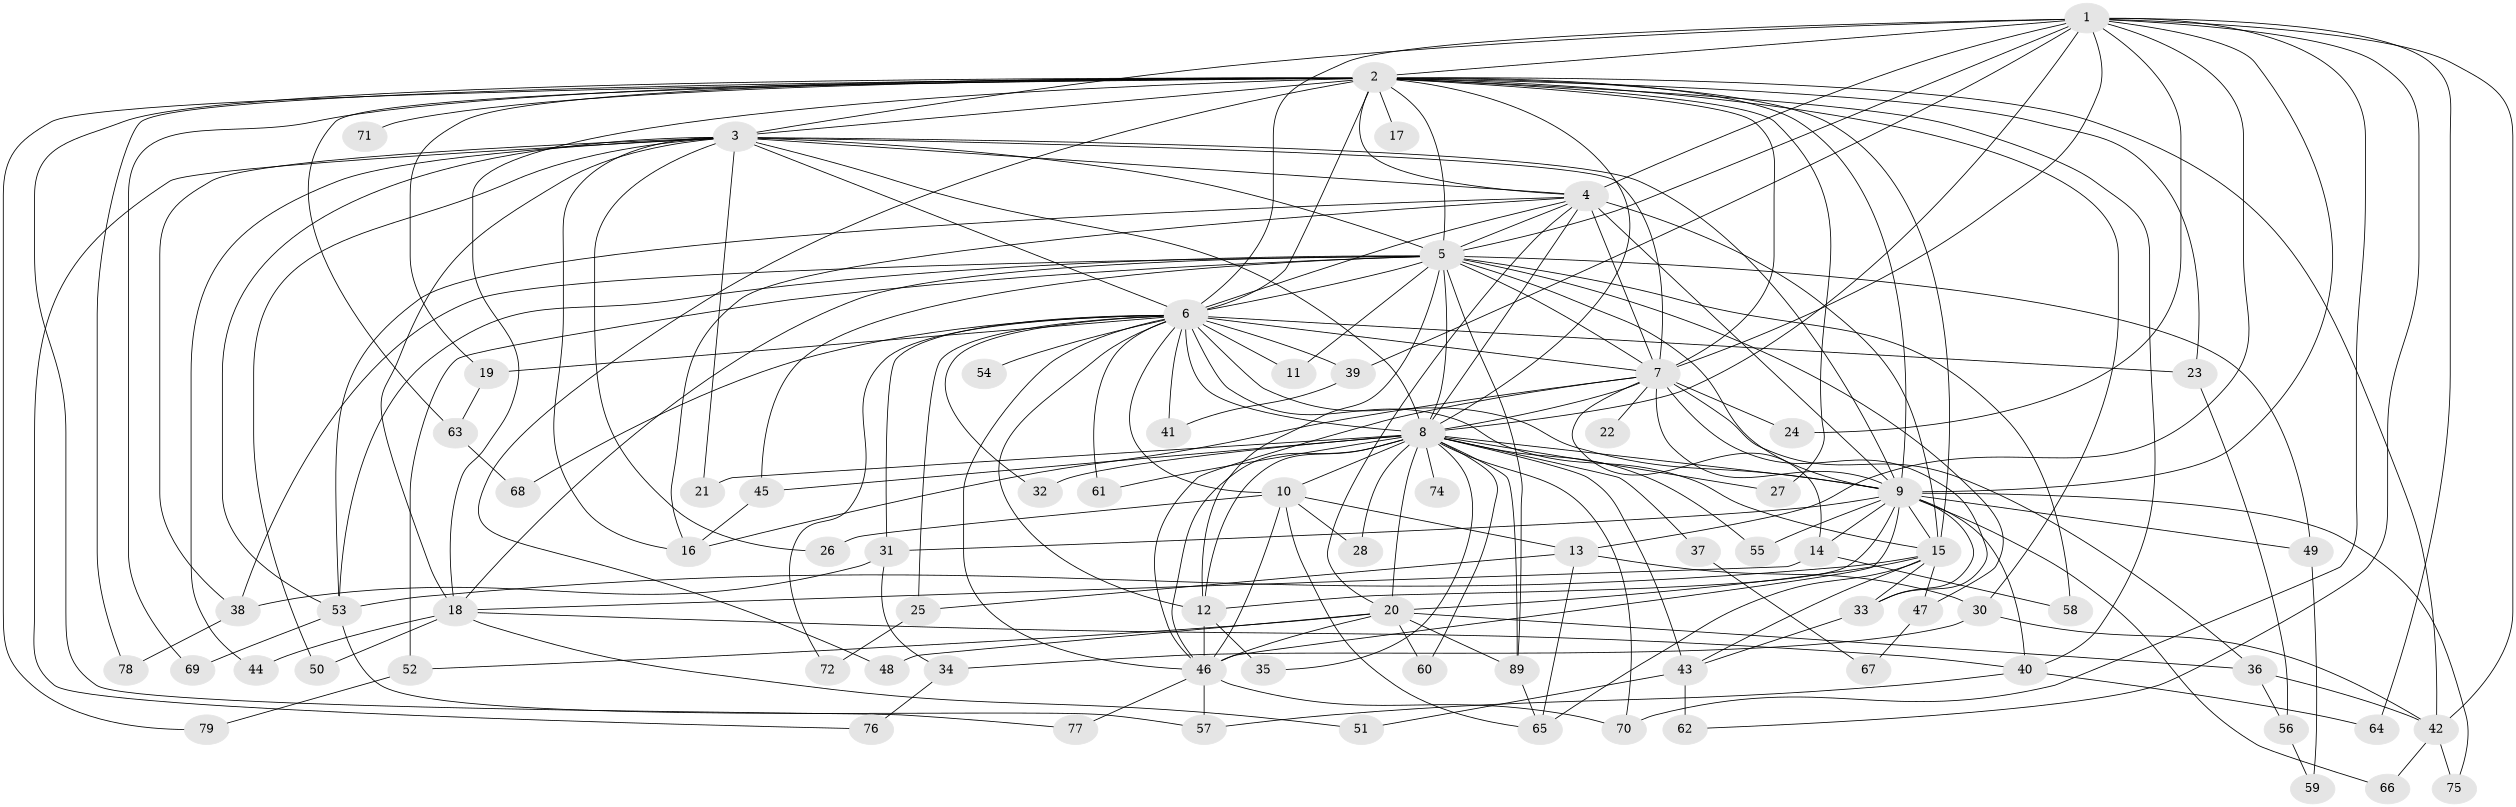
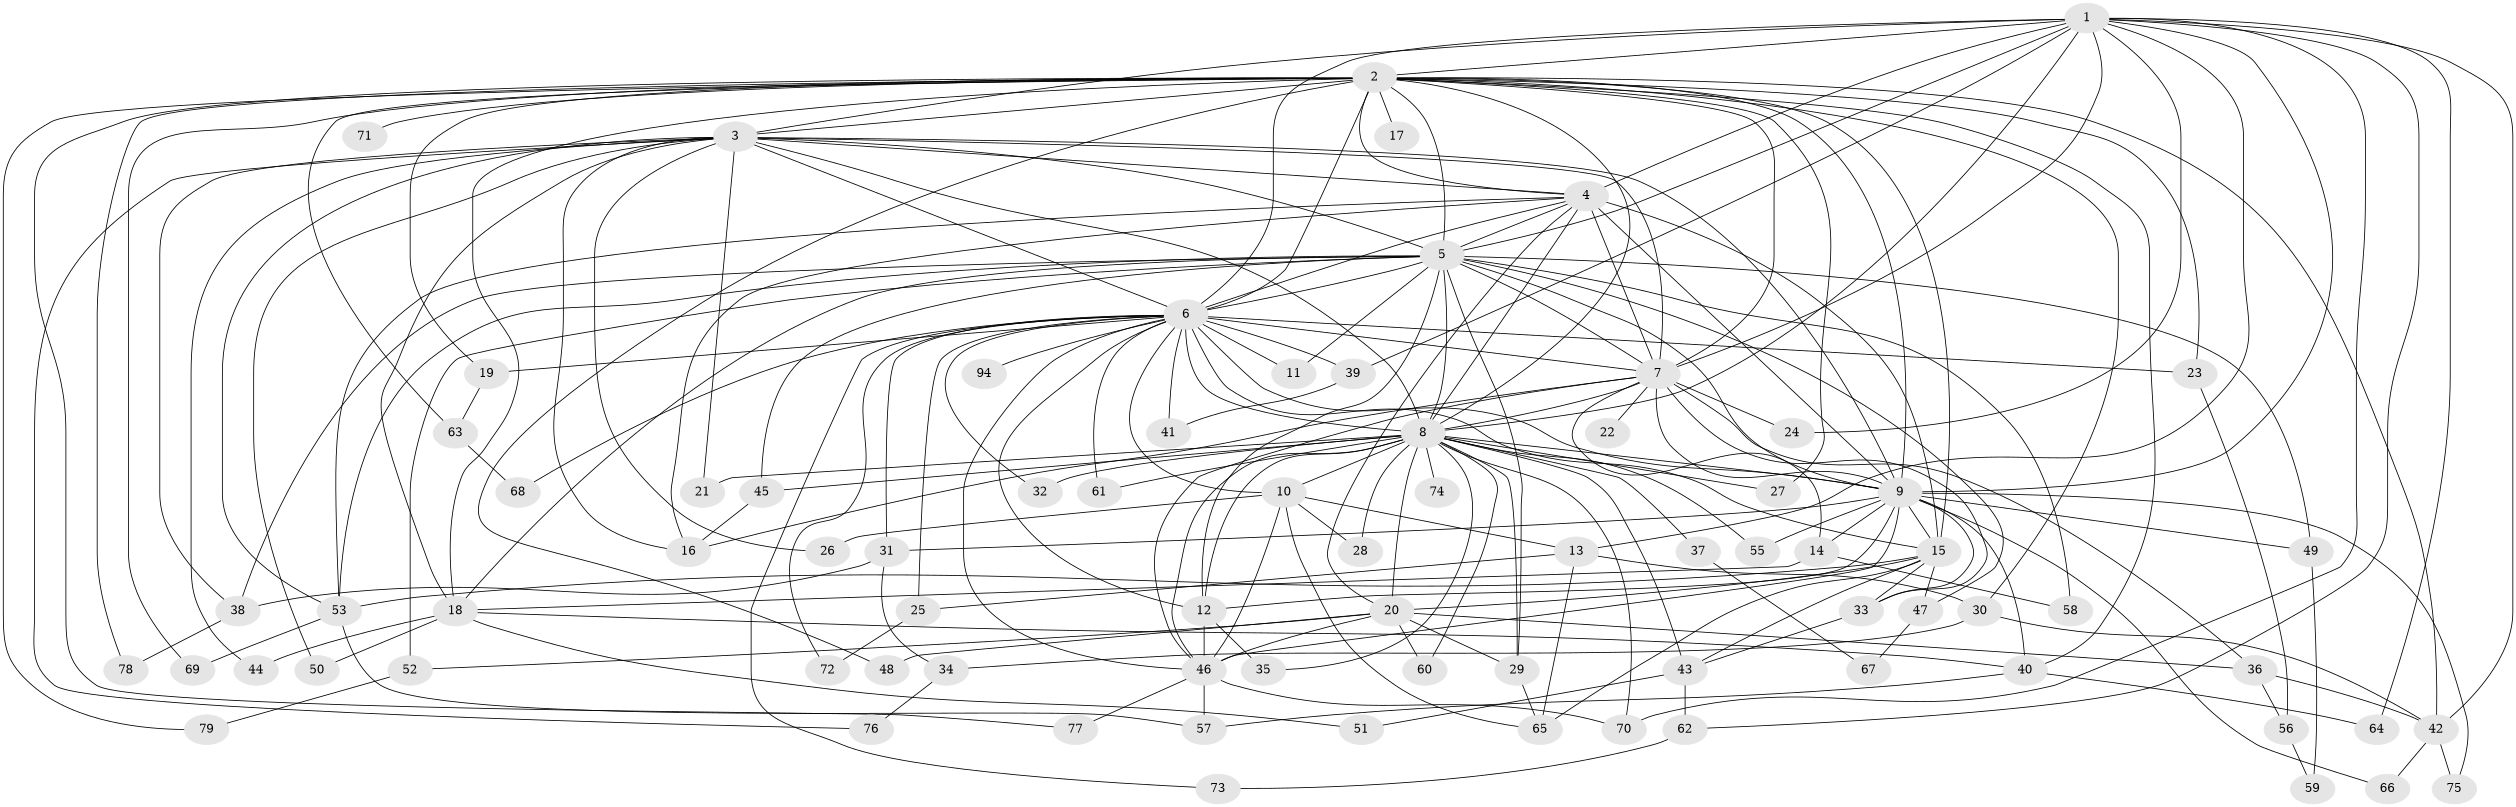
node "54": label "54" -> "94"
node "89": label "89" -> "29"
node "73": added
